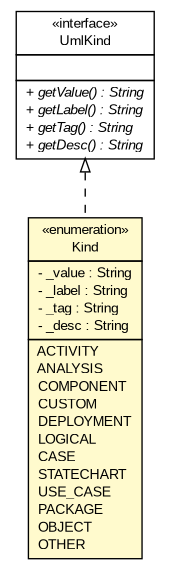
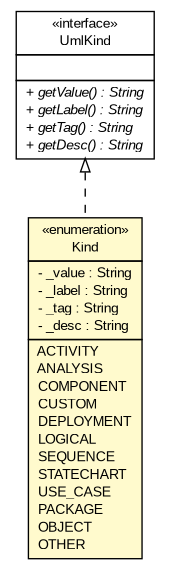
node "Kind": text "CASE" -> "SEQUENCE"
